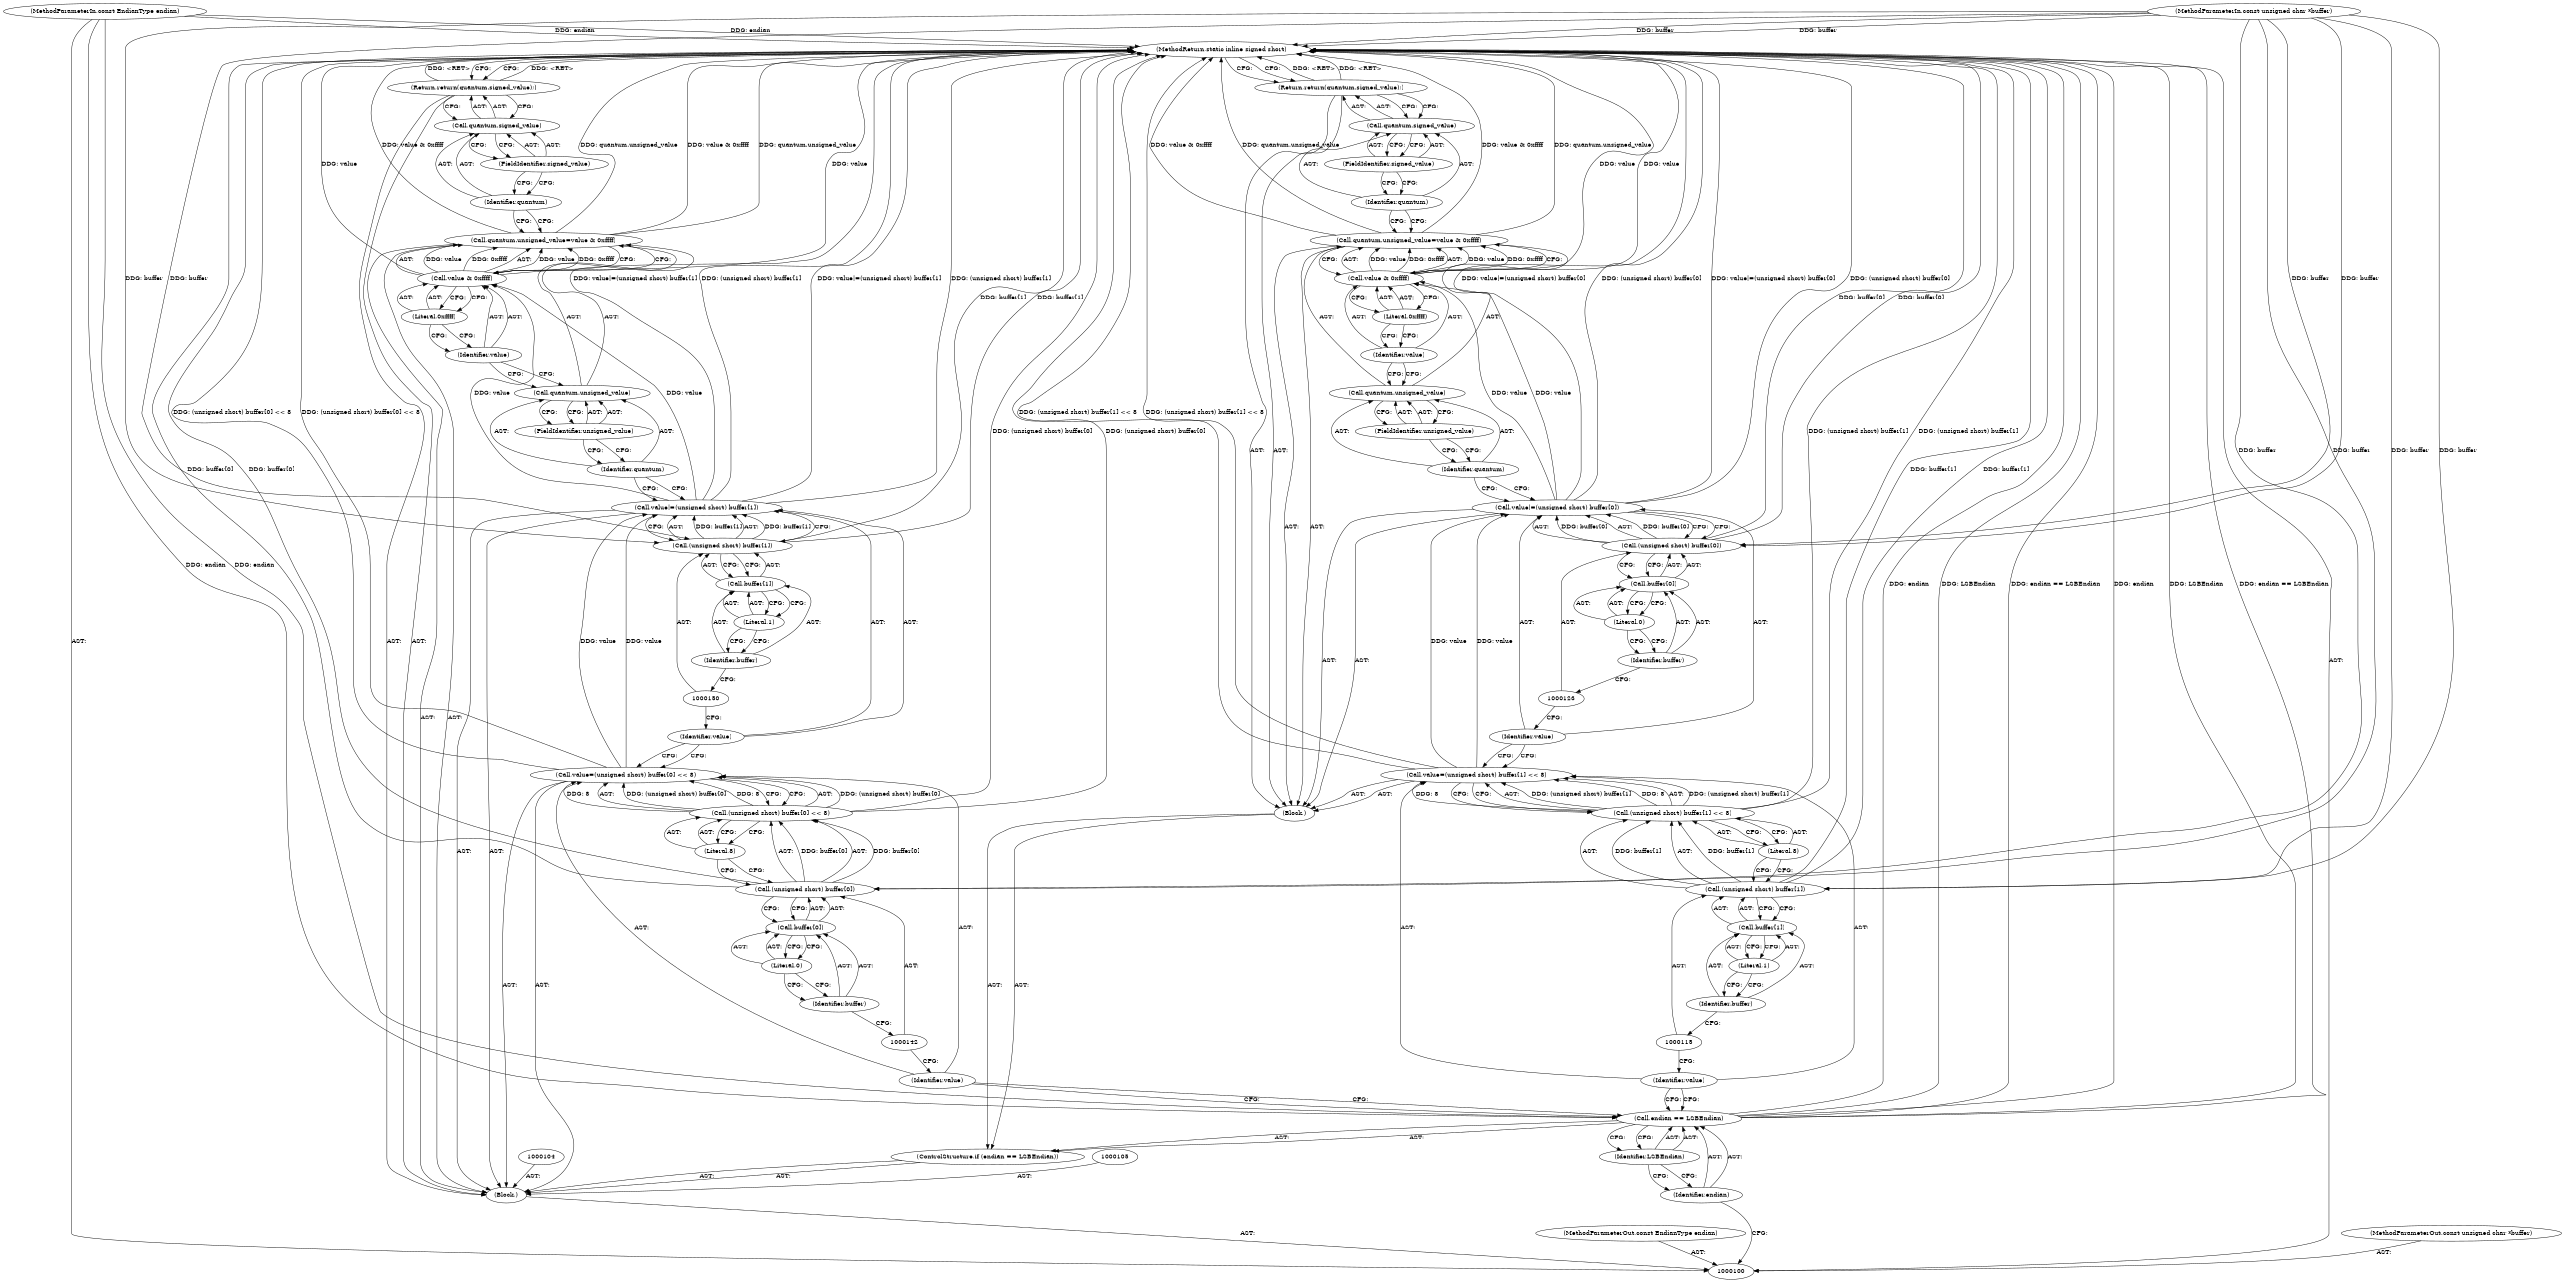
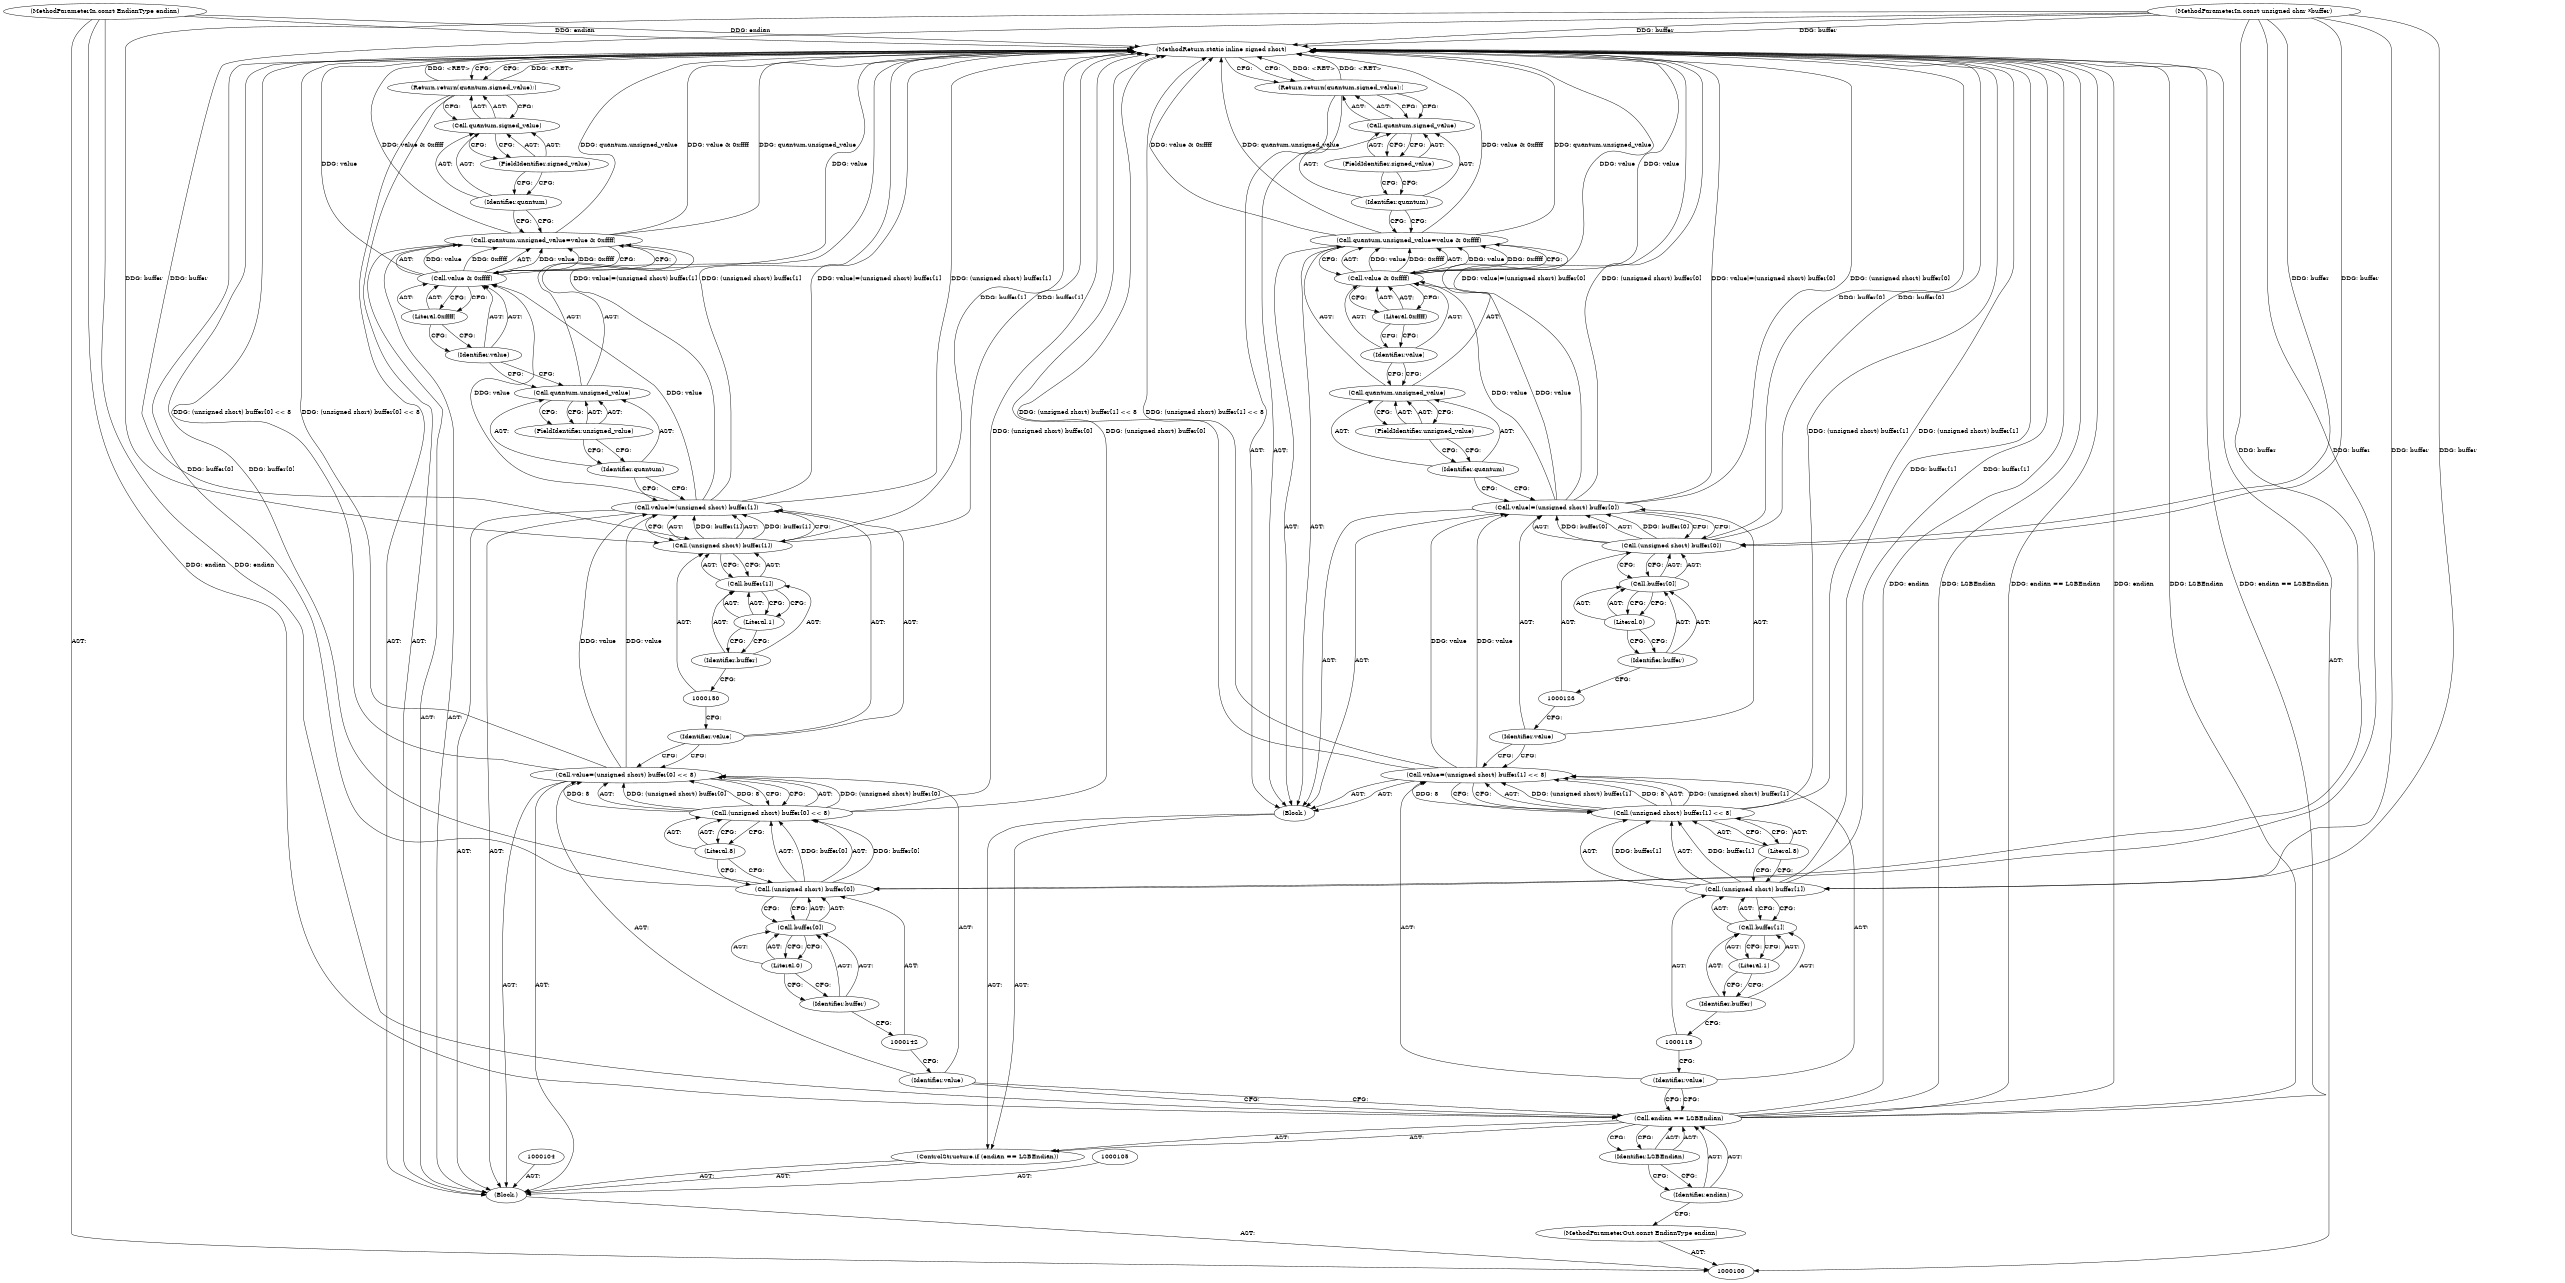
edge "(Identifier,endian)" -> "1000100": now "(Identifier,endian)" -> "(MethodParameterOut,const EndianType endian)"
node "(MethodParameterOut,const unsigned char *buffer)": removed
